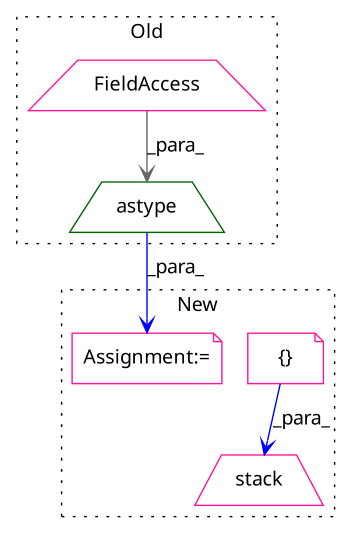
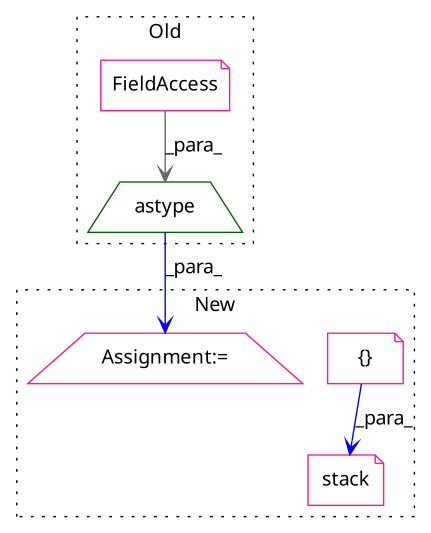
node "FieldAccess": shape trapezium -> note
node "Assignment:=": shape note -> trapezium
node "stack": shape trapezium -> note
